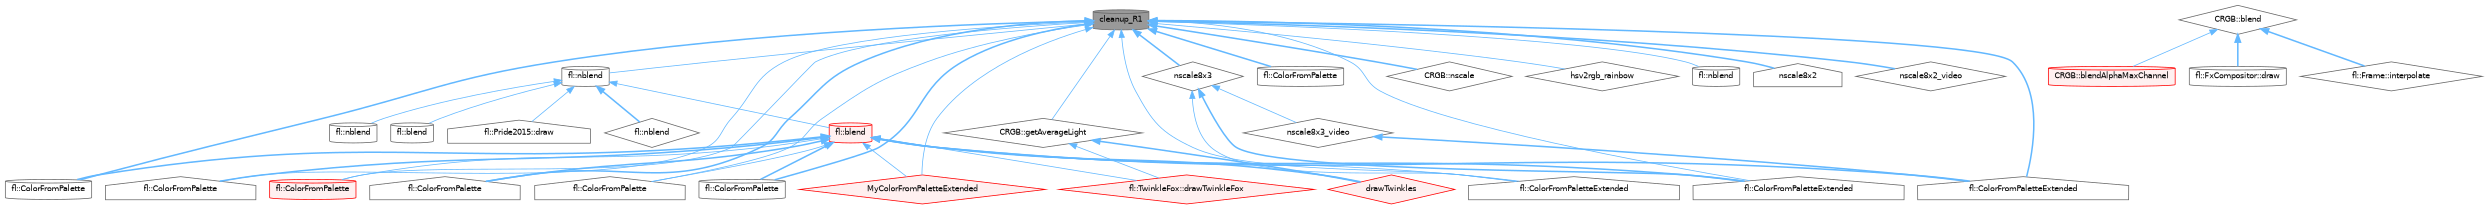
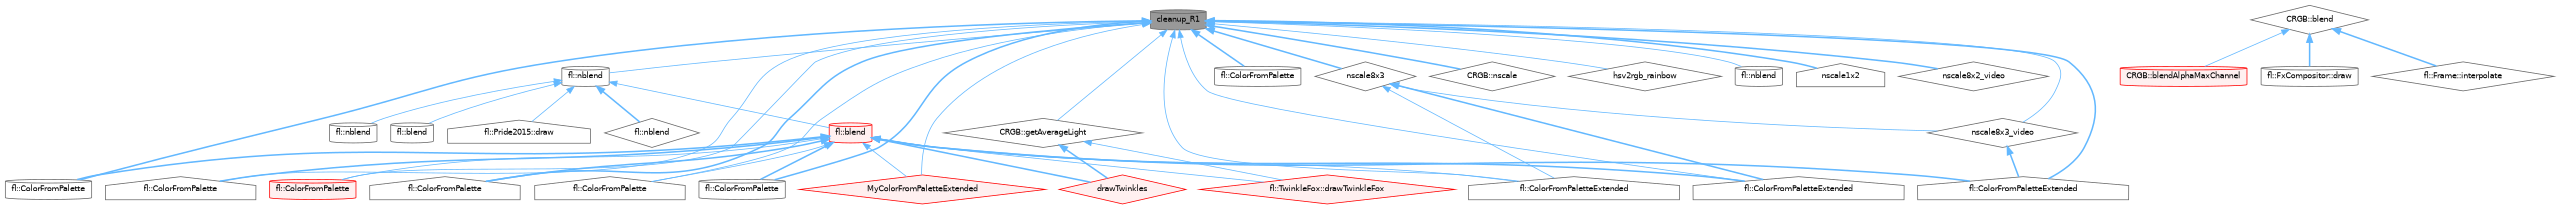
edge "nscale8x3_video" -> "cleanup_R1": added
node "nscale8x2": label "nscale8x2" -> "nscale1x2"
